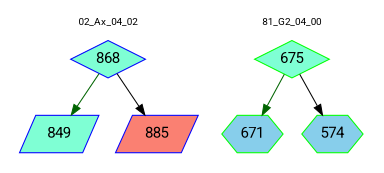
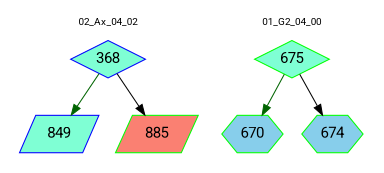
cluster "81_G2_04_00": label "81_G2_04_00" -> "01_G2_04_00"
node "868": label "868" -> "368"
node "885": color blue -> green
node "671": label "671" -> "670"
node "574": label "574" -> "674"
